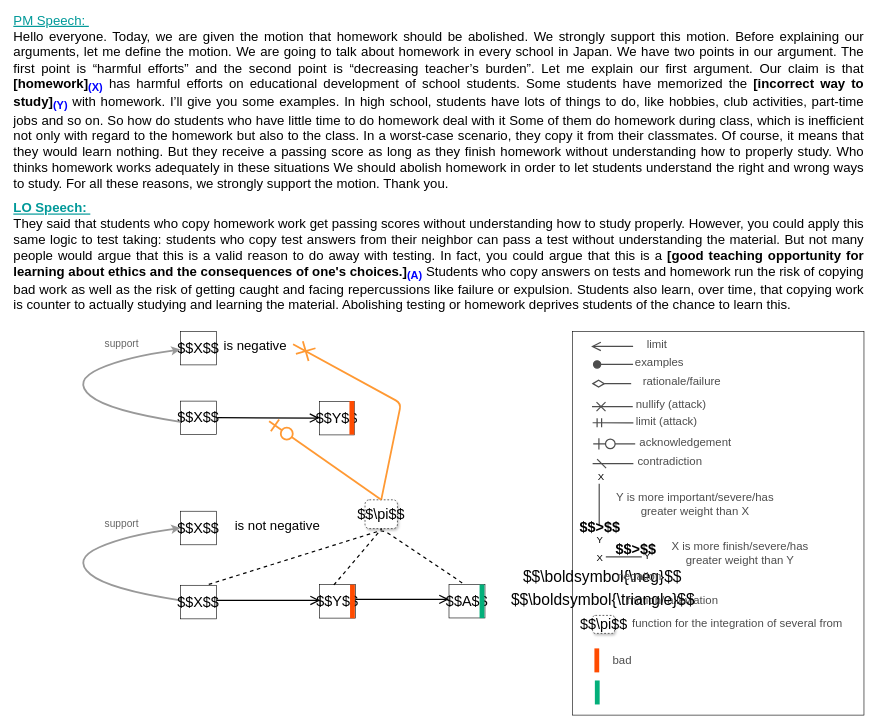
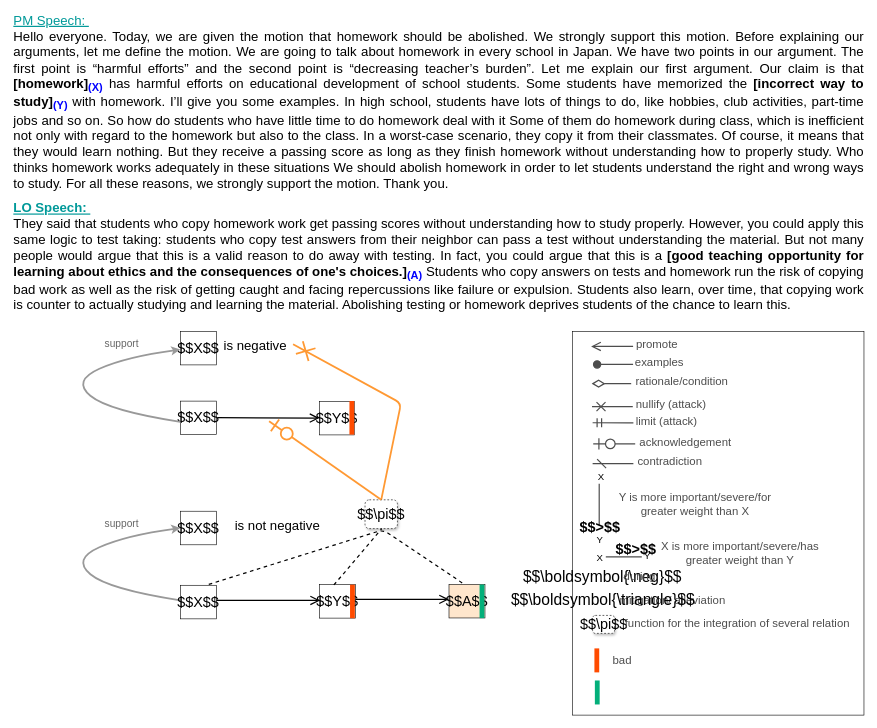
node "limit": label "limit" -> "promote"
node "rationale/failure": label "rationale/failure" -> "rationale/condition"
node "Y is more important/severe/has greater weight than X": label "Y is more important/severe/has greater weight than X" -> "Y is more important/severe/for greater weight than X"
node "X is more finish/severe/has greater weight than Y": label "X is more finish/severe/has greater weight than Y" -> "X is more important/severe/has greater weight than Y"
node "negation": label "negation" -> "during"
node "motion/ alleviation": label "motion/ alleviation" -> "mitigation/ alleviation"
node "$$A$$": fillcolor #ffffff -> #ffe6cc
node "function for the integration of several from": label "function for the integration of several from" -> "function for the integration of several relation"
